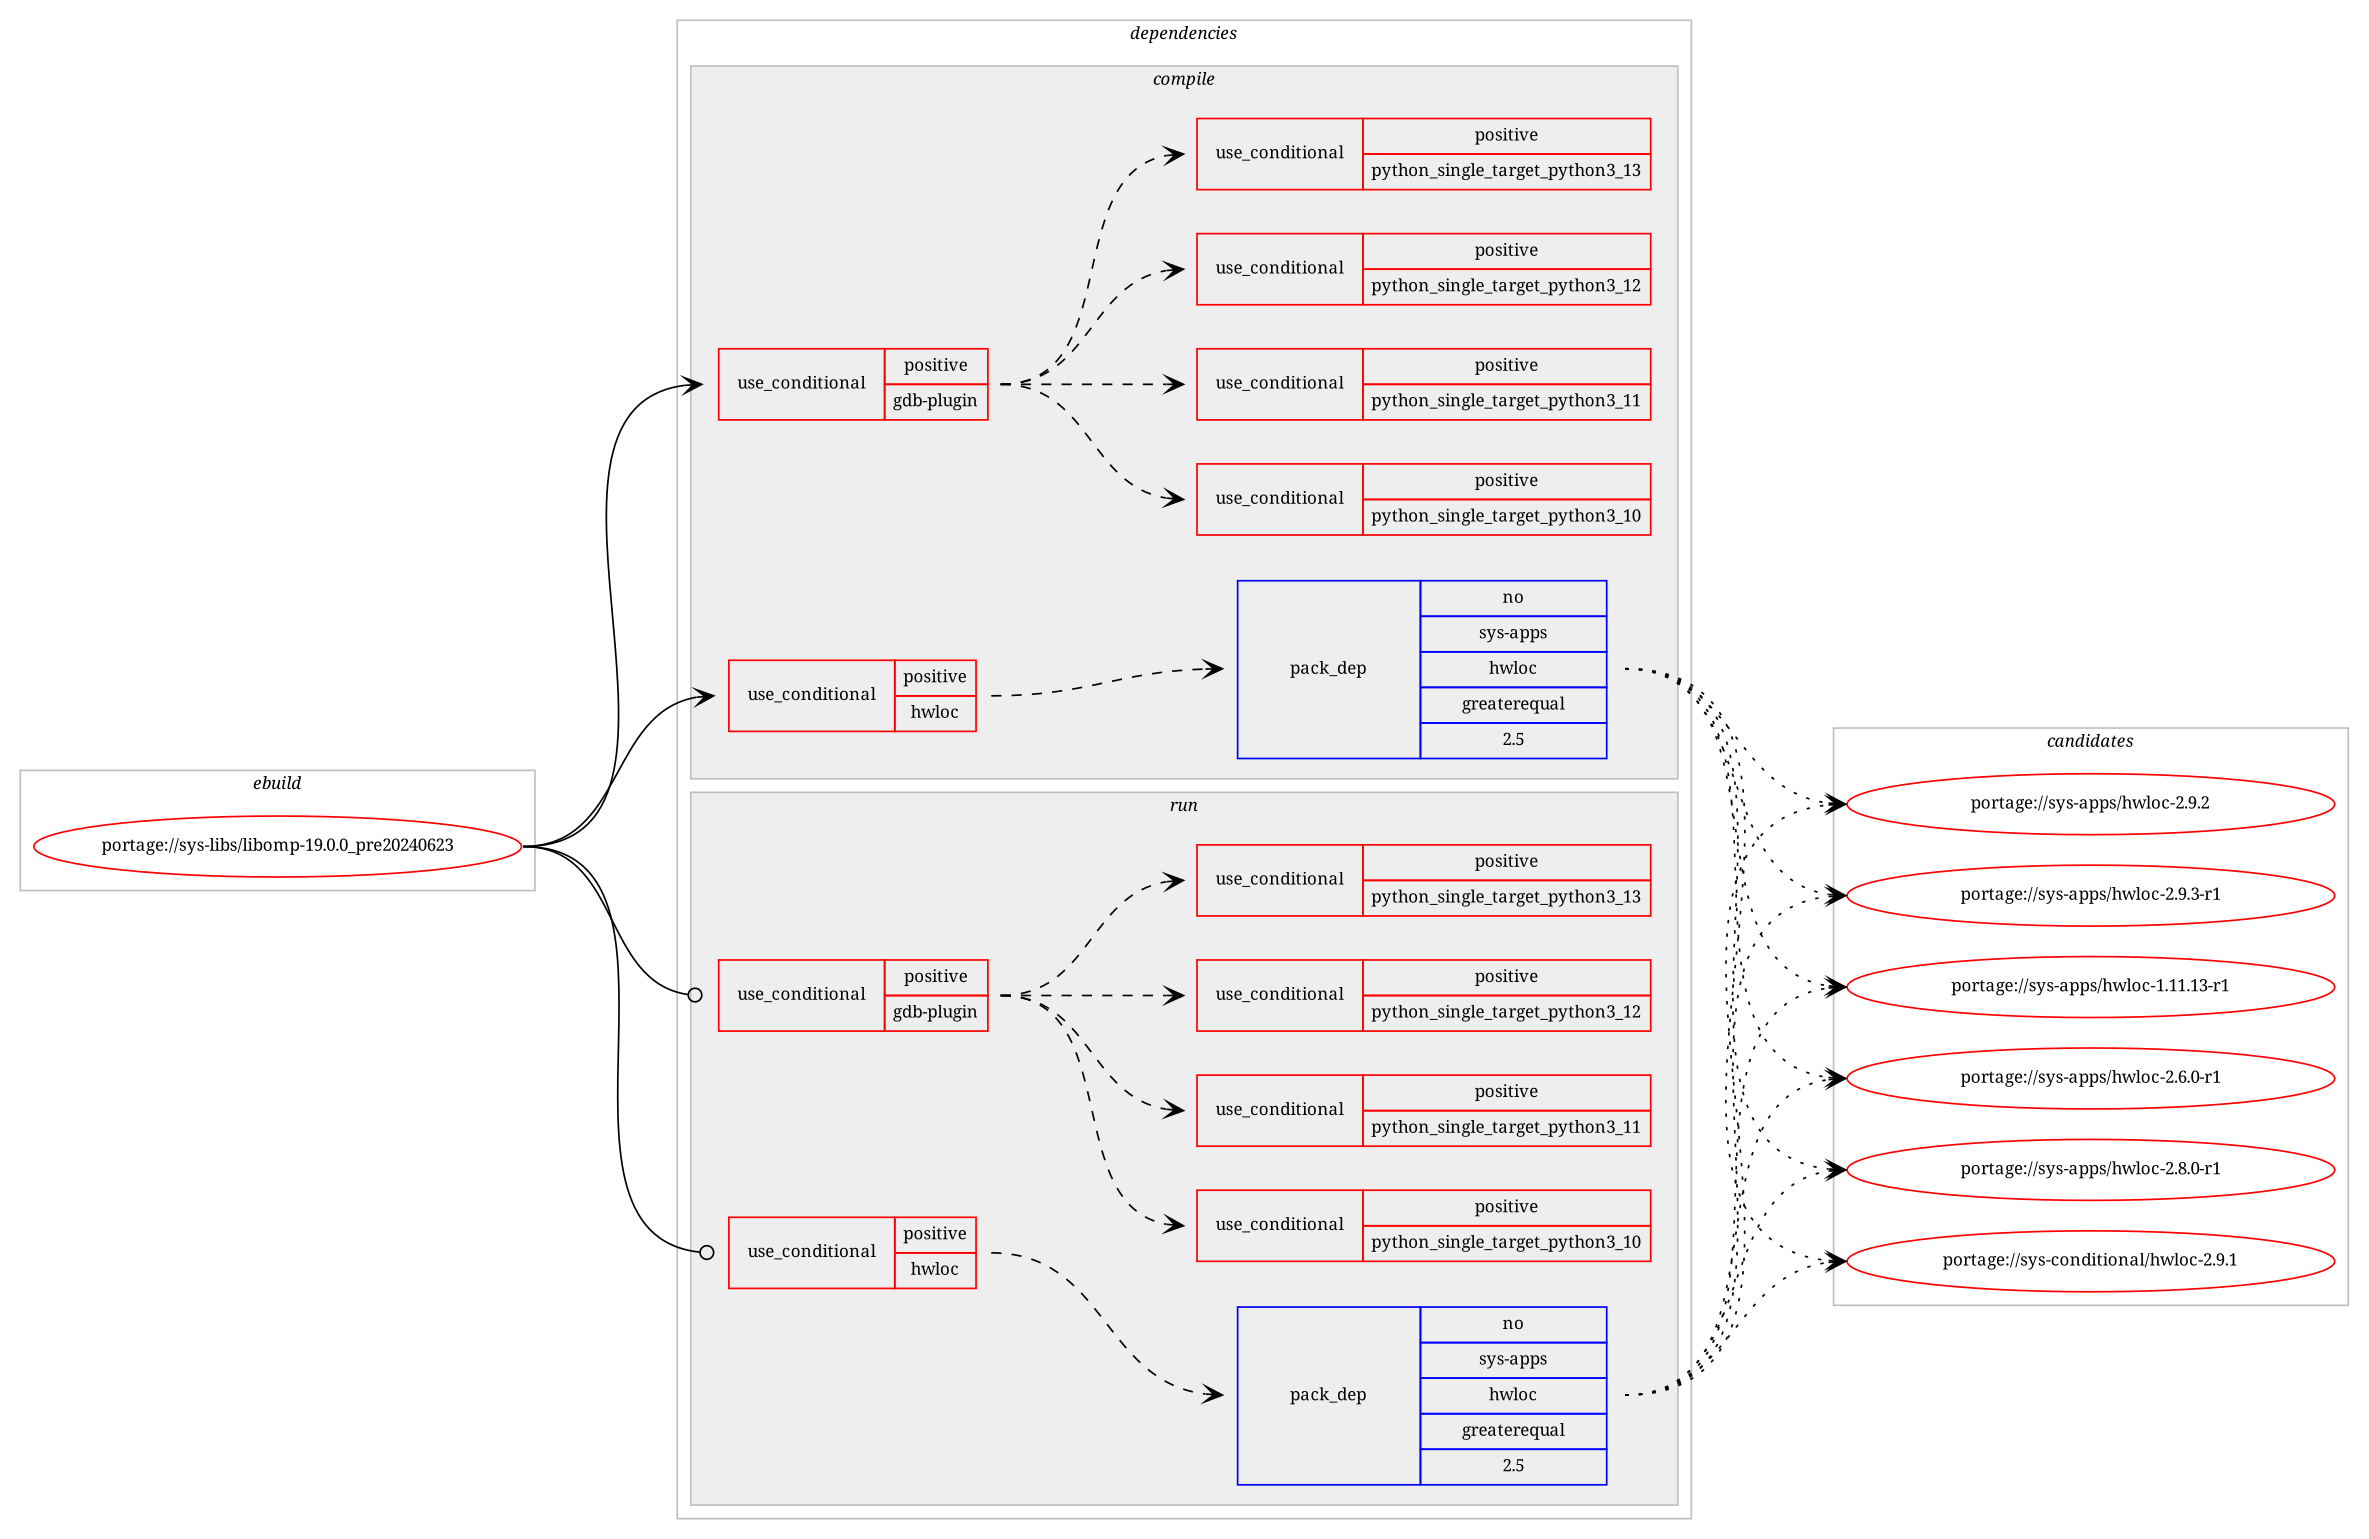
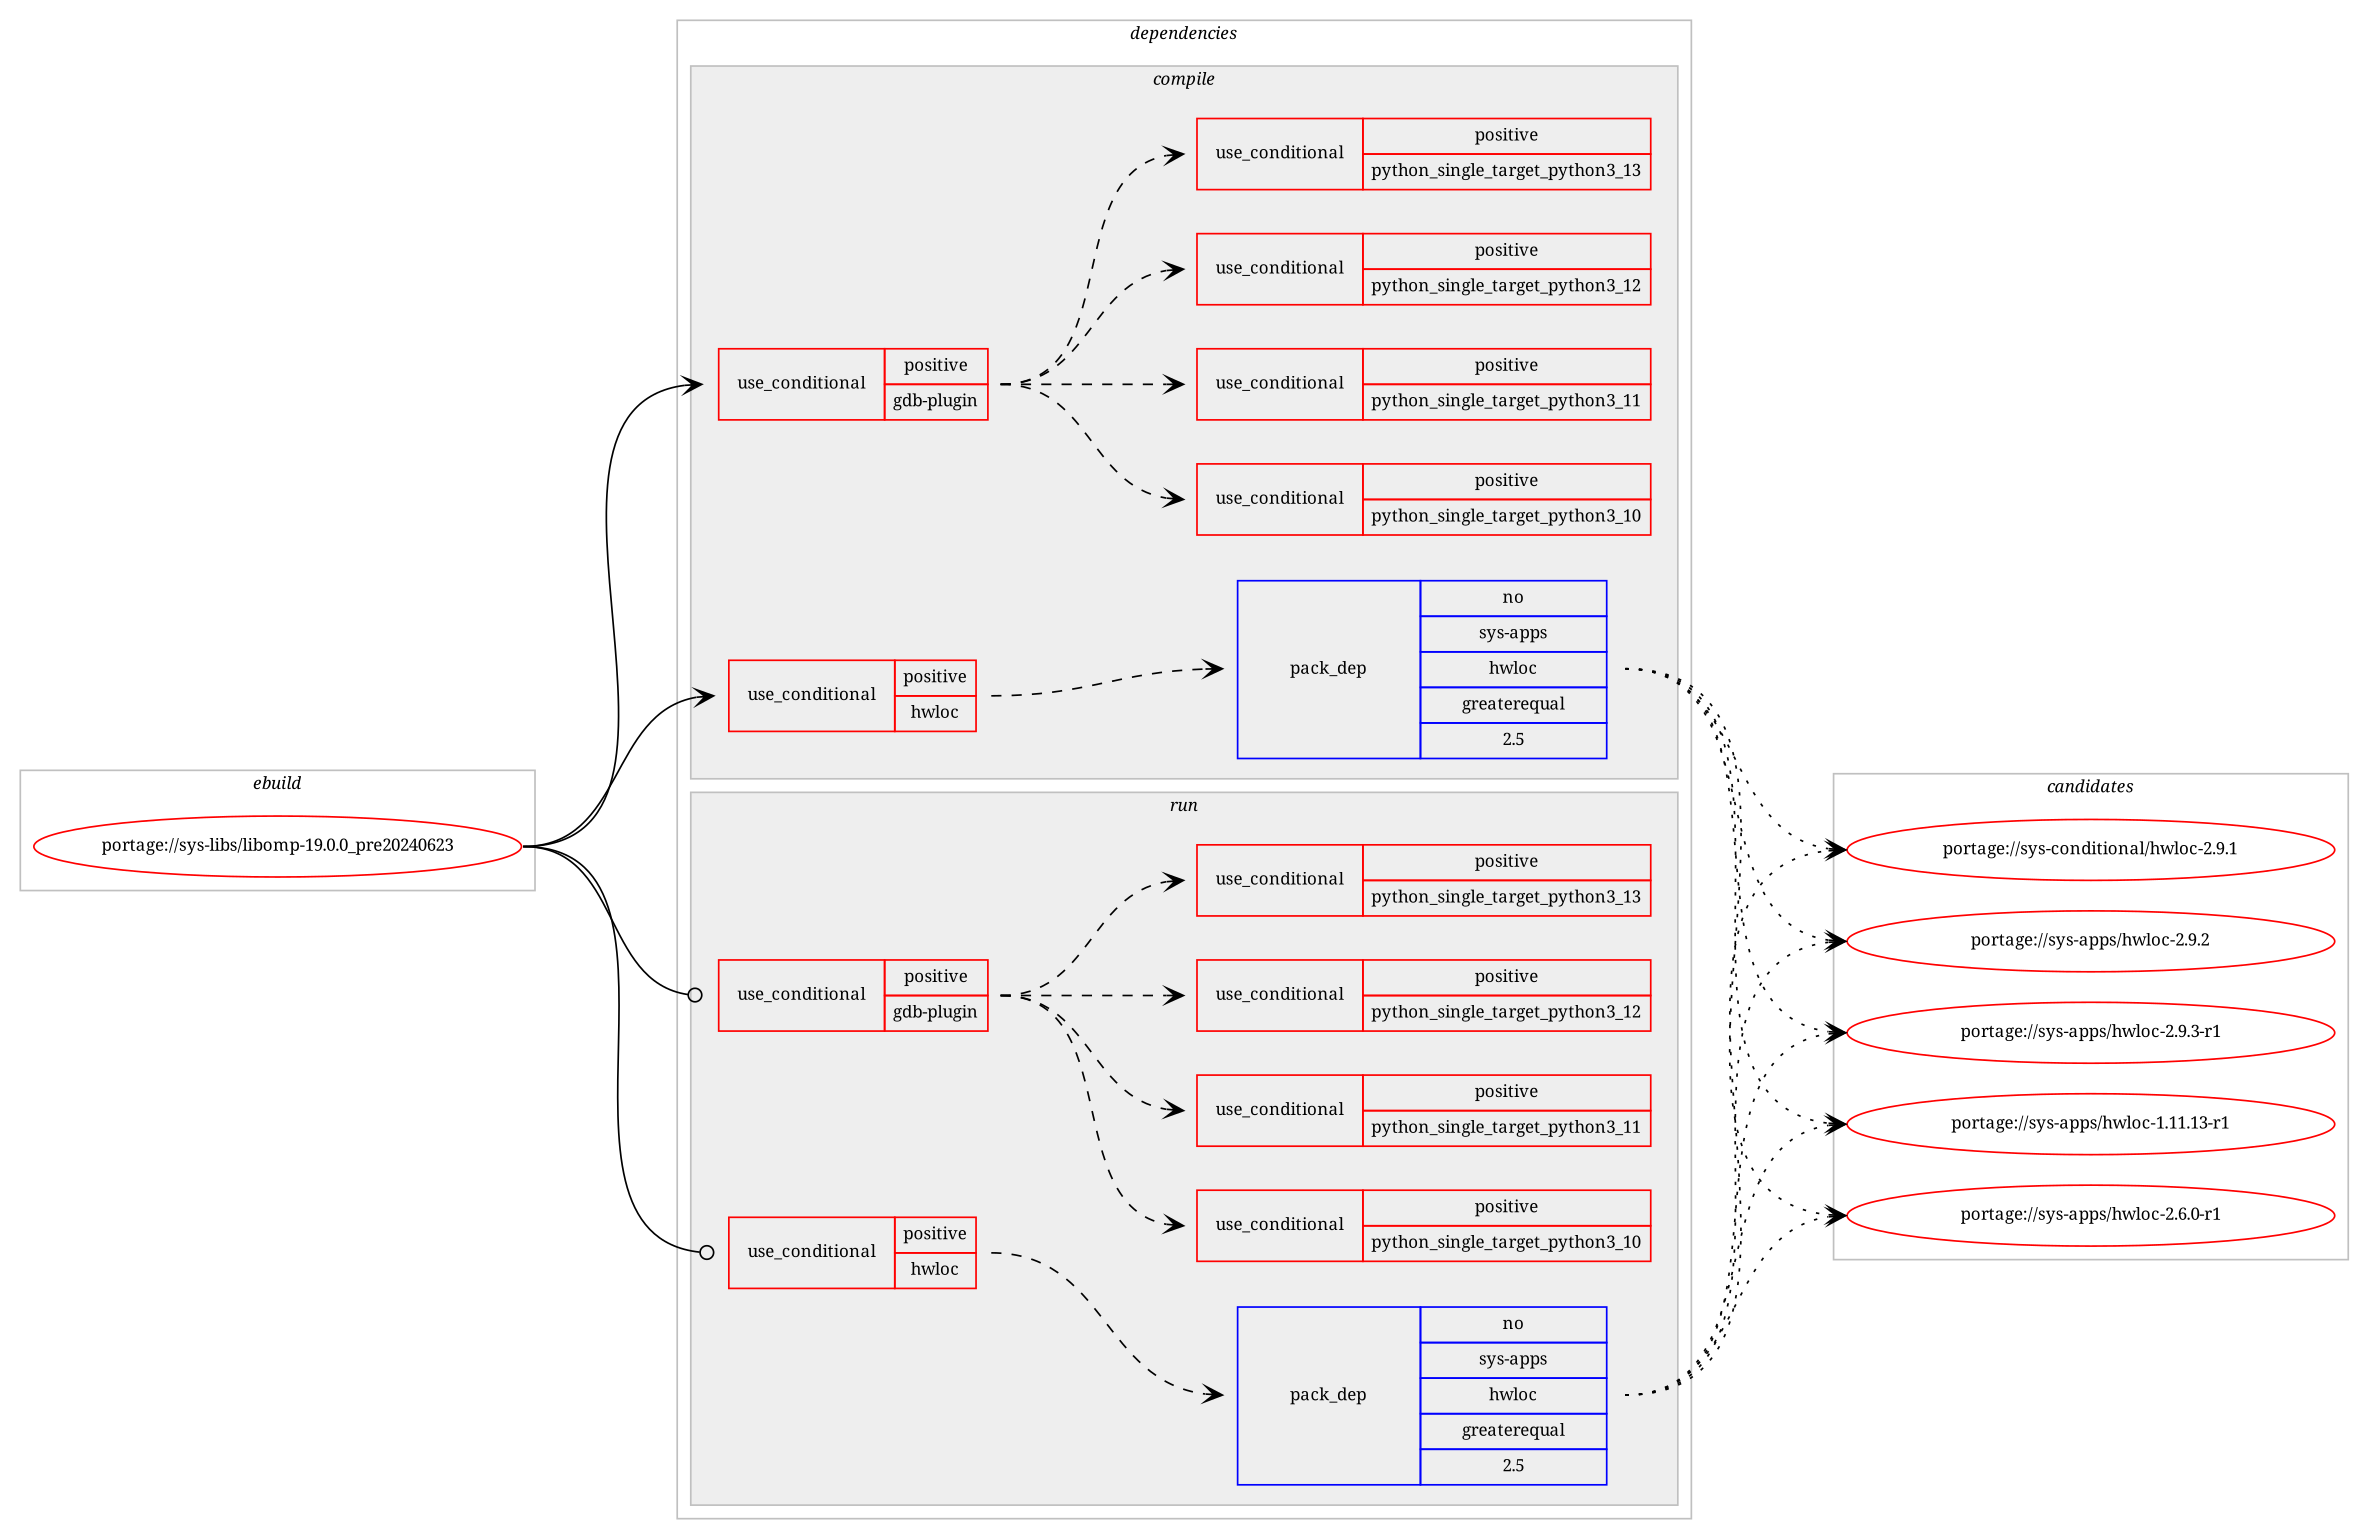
node "portage://sys-apps/hwloc-2.8.0-r1": removed
